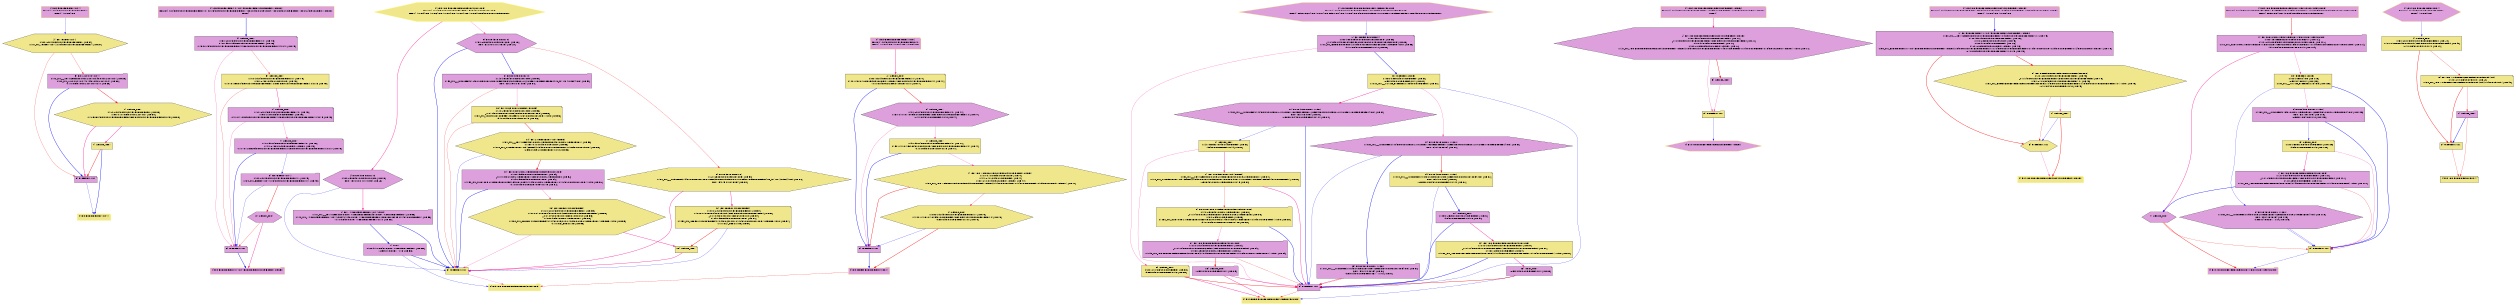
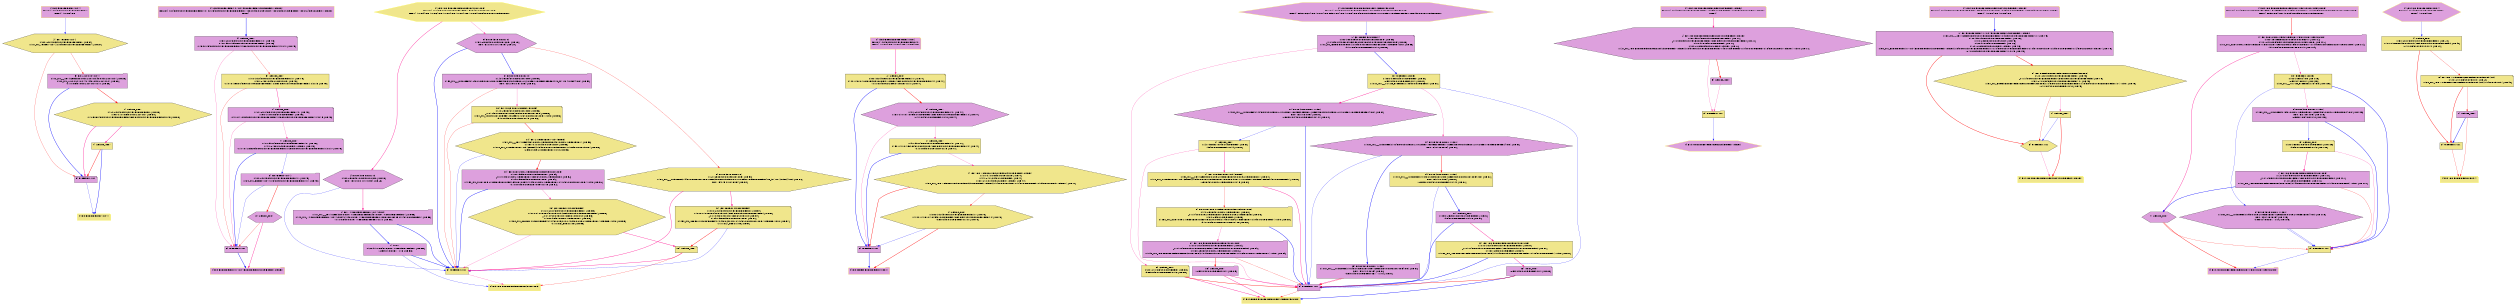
node "2: Exit void ErrorCollector.verify()": color black -> yellow
edge "2: Exit Object ErrorCollector$1.call()" -> "2: Exit void ErrorCollector.addError(Throwable)": now "15:  method_body" -> "2: Exit void ErrorCollector.addError(Throwable)"
edge "13:  bcvar_body *&return:java.lang.Object*=null [line 98]" -> "2: Exit Object ErrorCollector.checkSucceeds(Callable)": style solid -> bold
